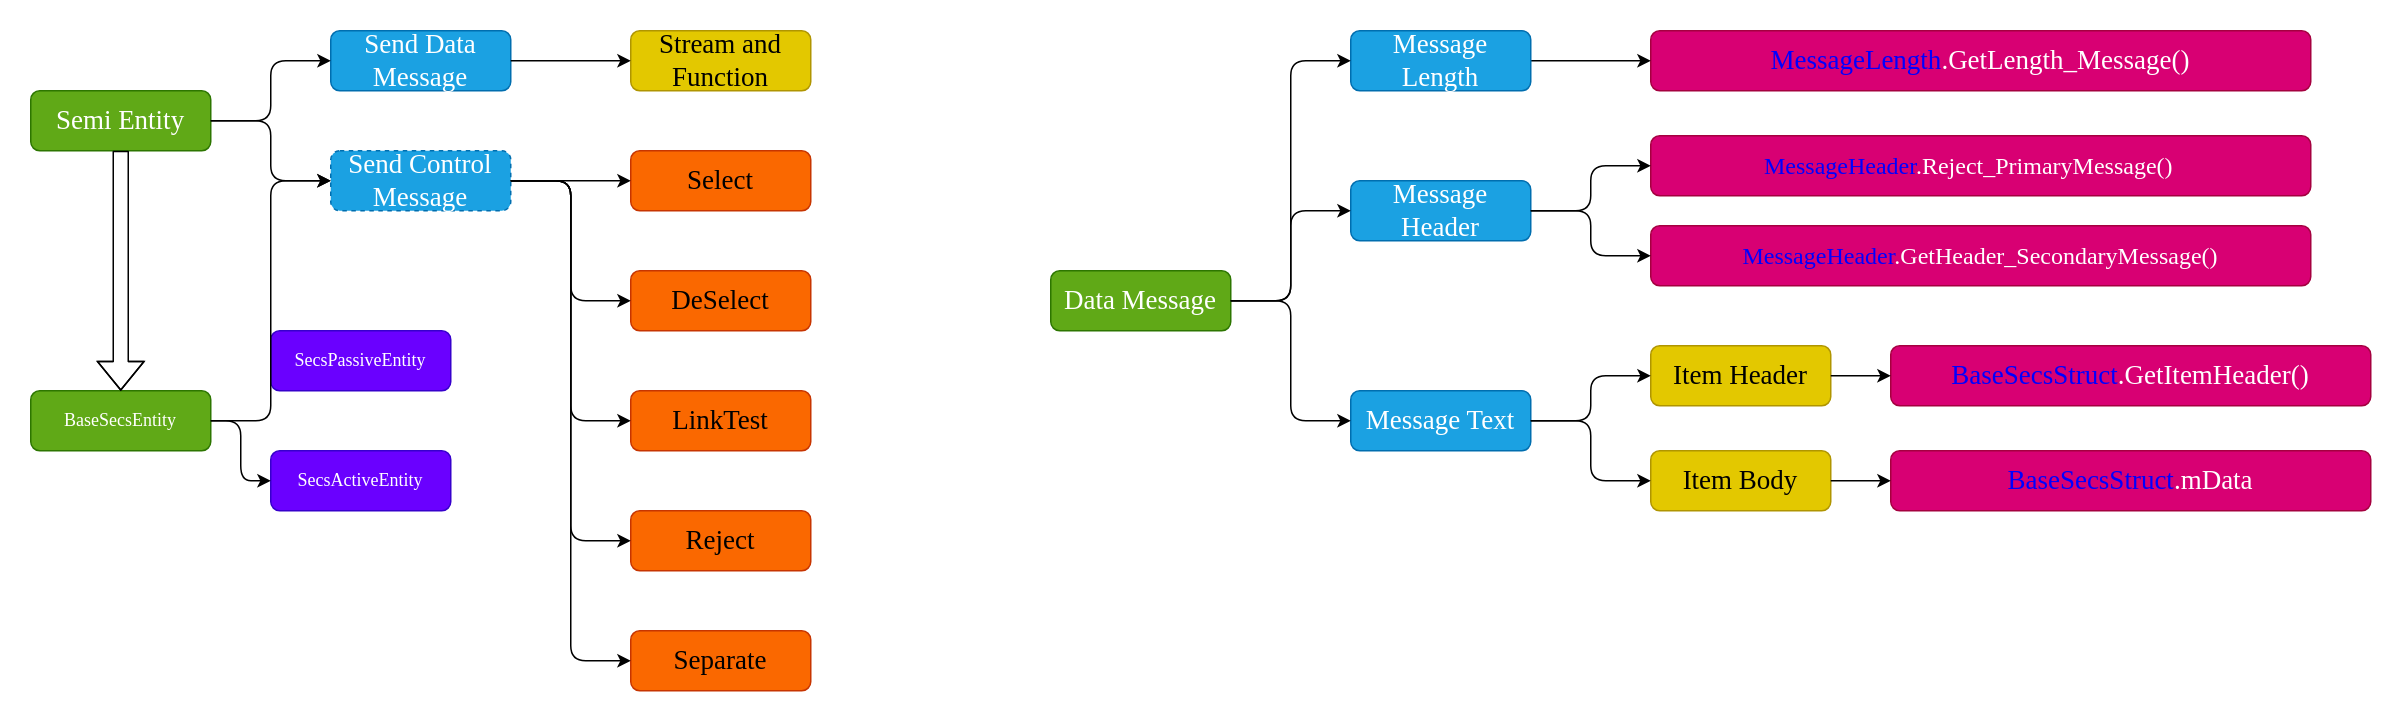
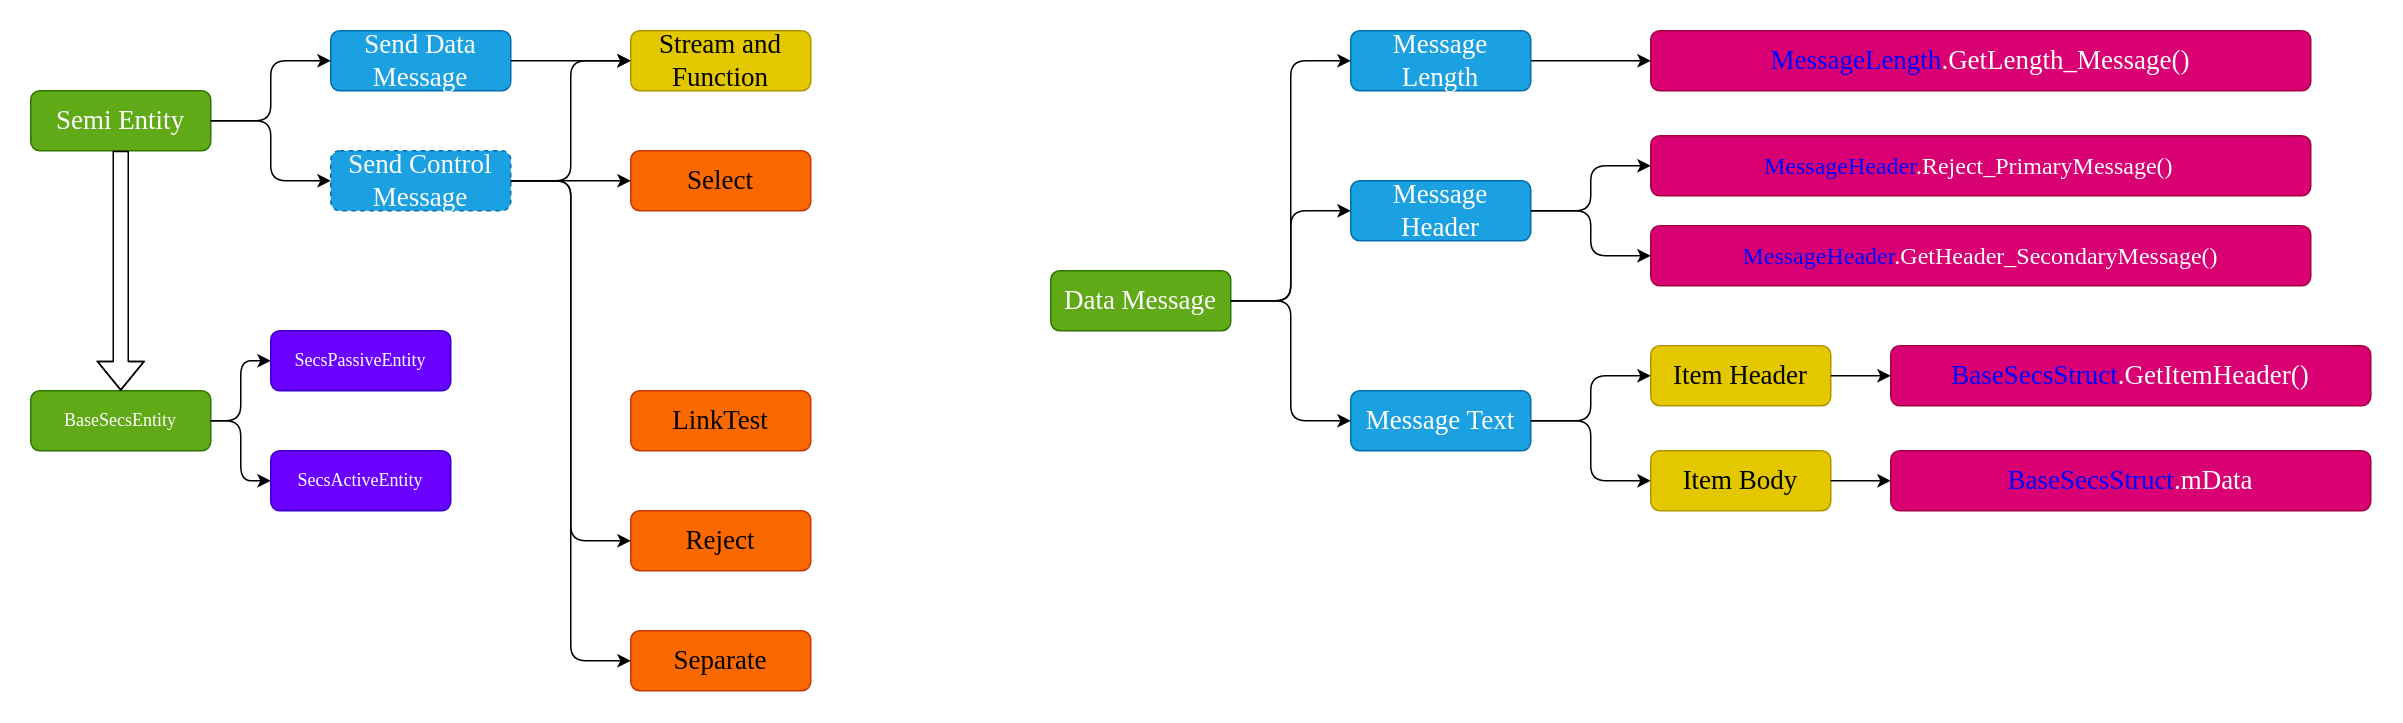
edge "Send Control Message" -> "DeSelect": removed
node "DeSelect": removed
edge "BaseSecsEntity" -> "Send Control Message": now "BaseSecsEntity" -> "SecsPassiveEntity"
edge "Send Control Message" -> "LinkTest": now "Send Control Message" -> "Stream and Function"
